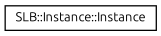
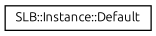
node "SLB::Instance::Instance": label "SLB::Instance::Instance" -> "SLB::Instance::Default"
